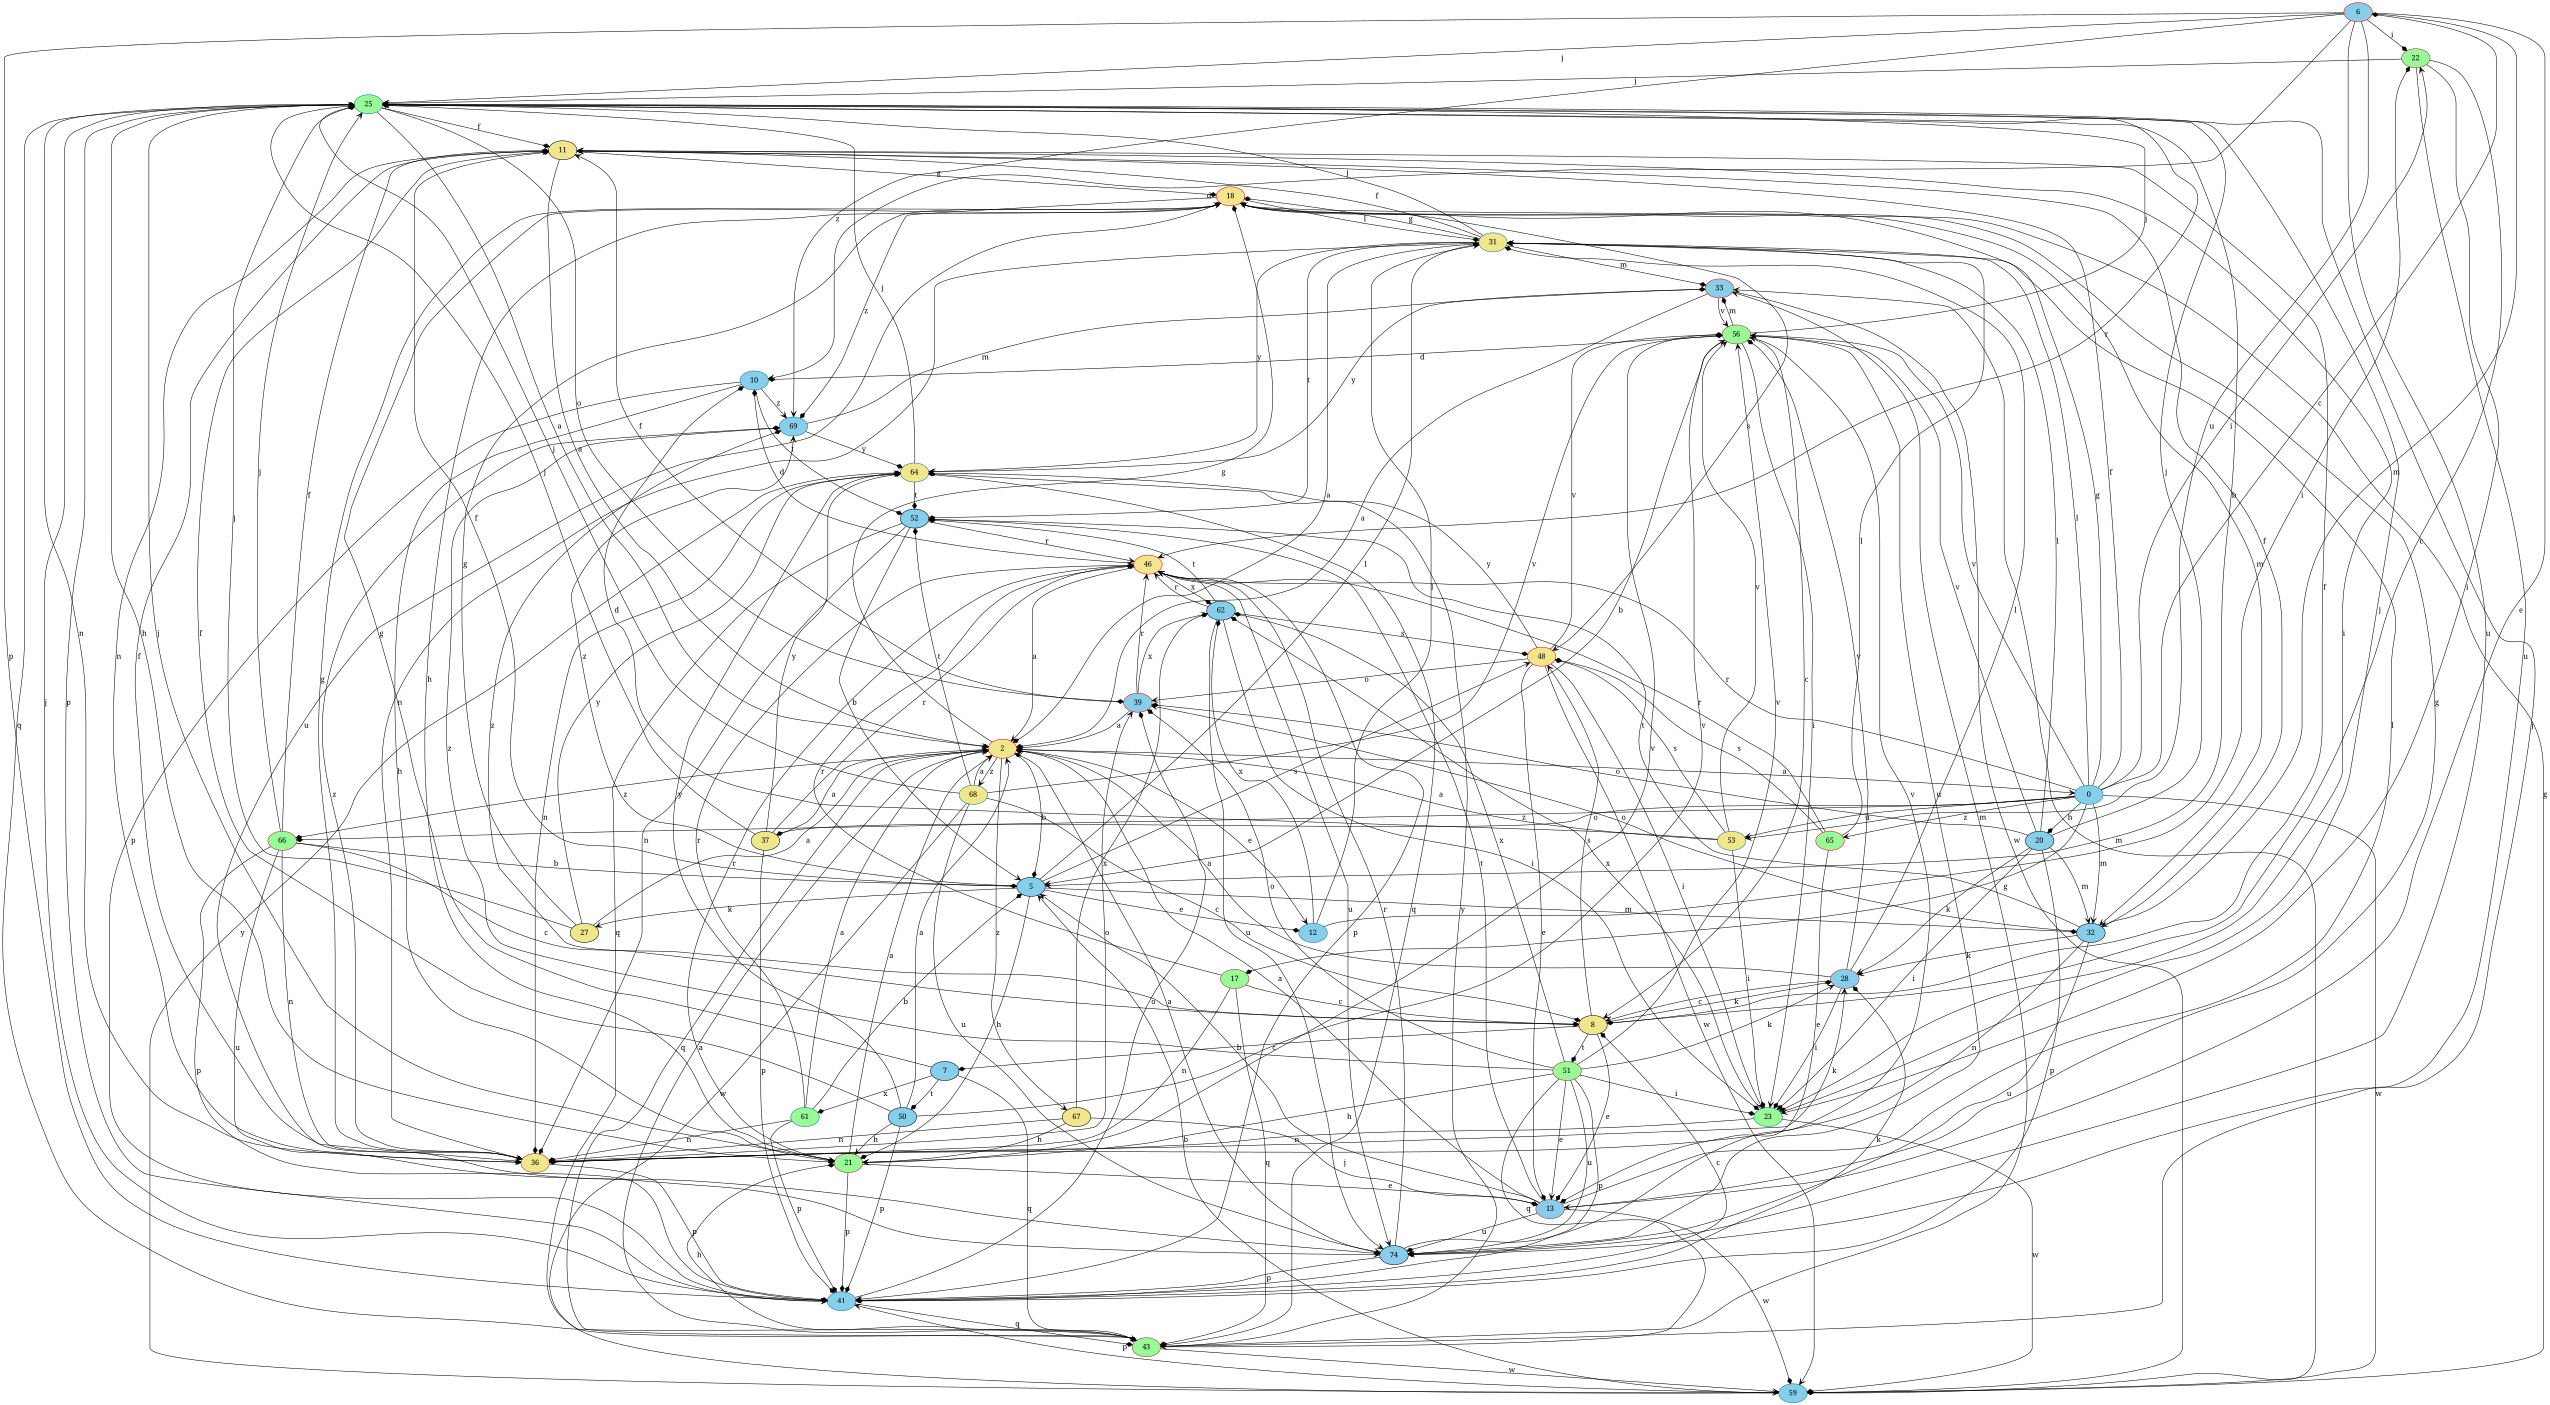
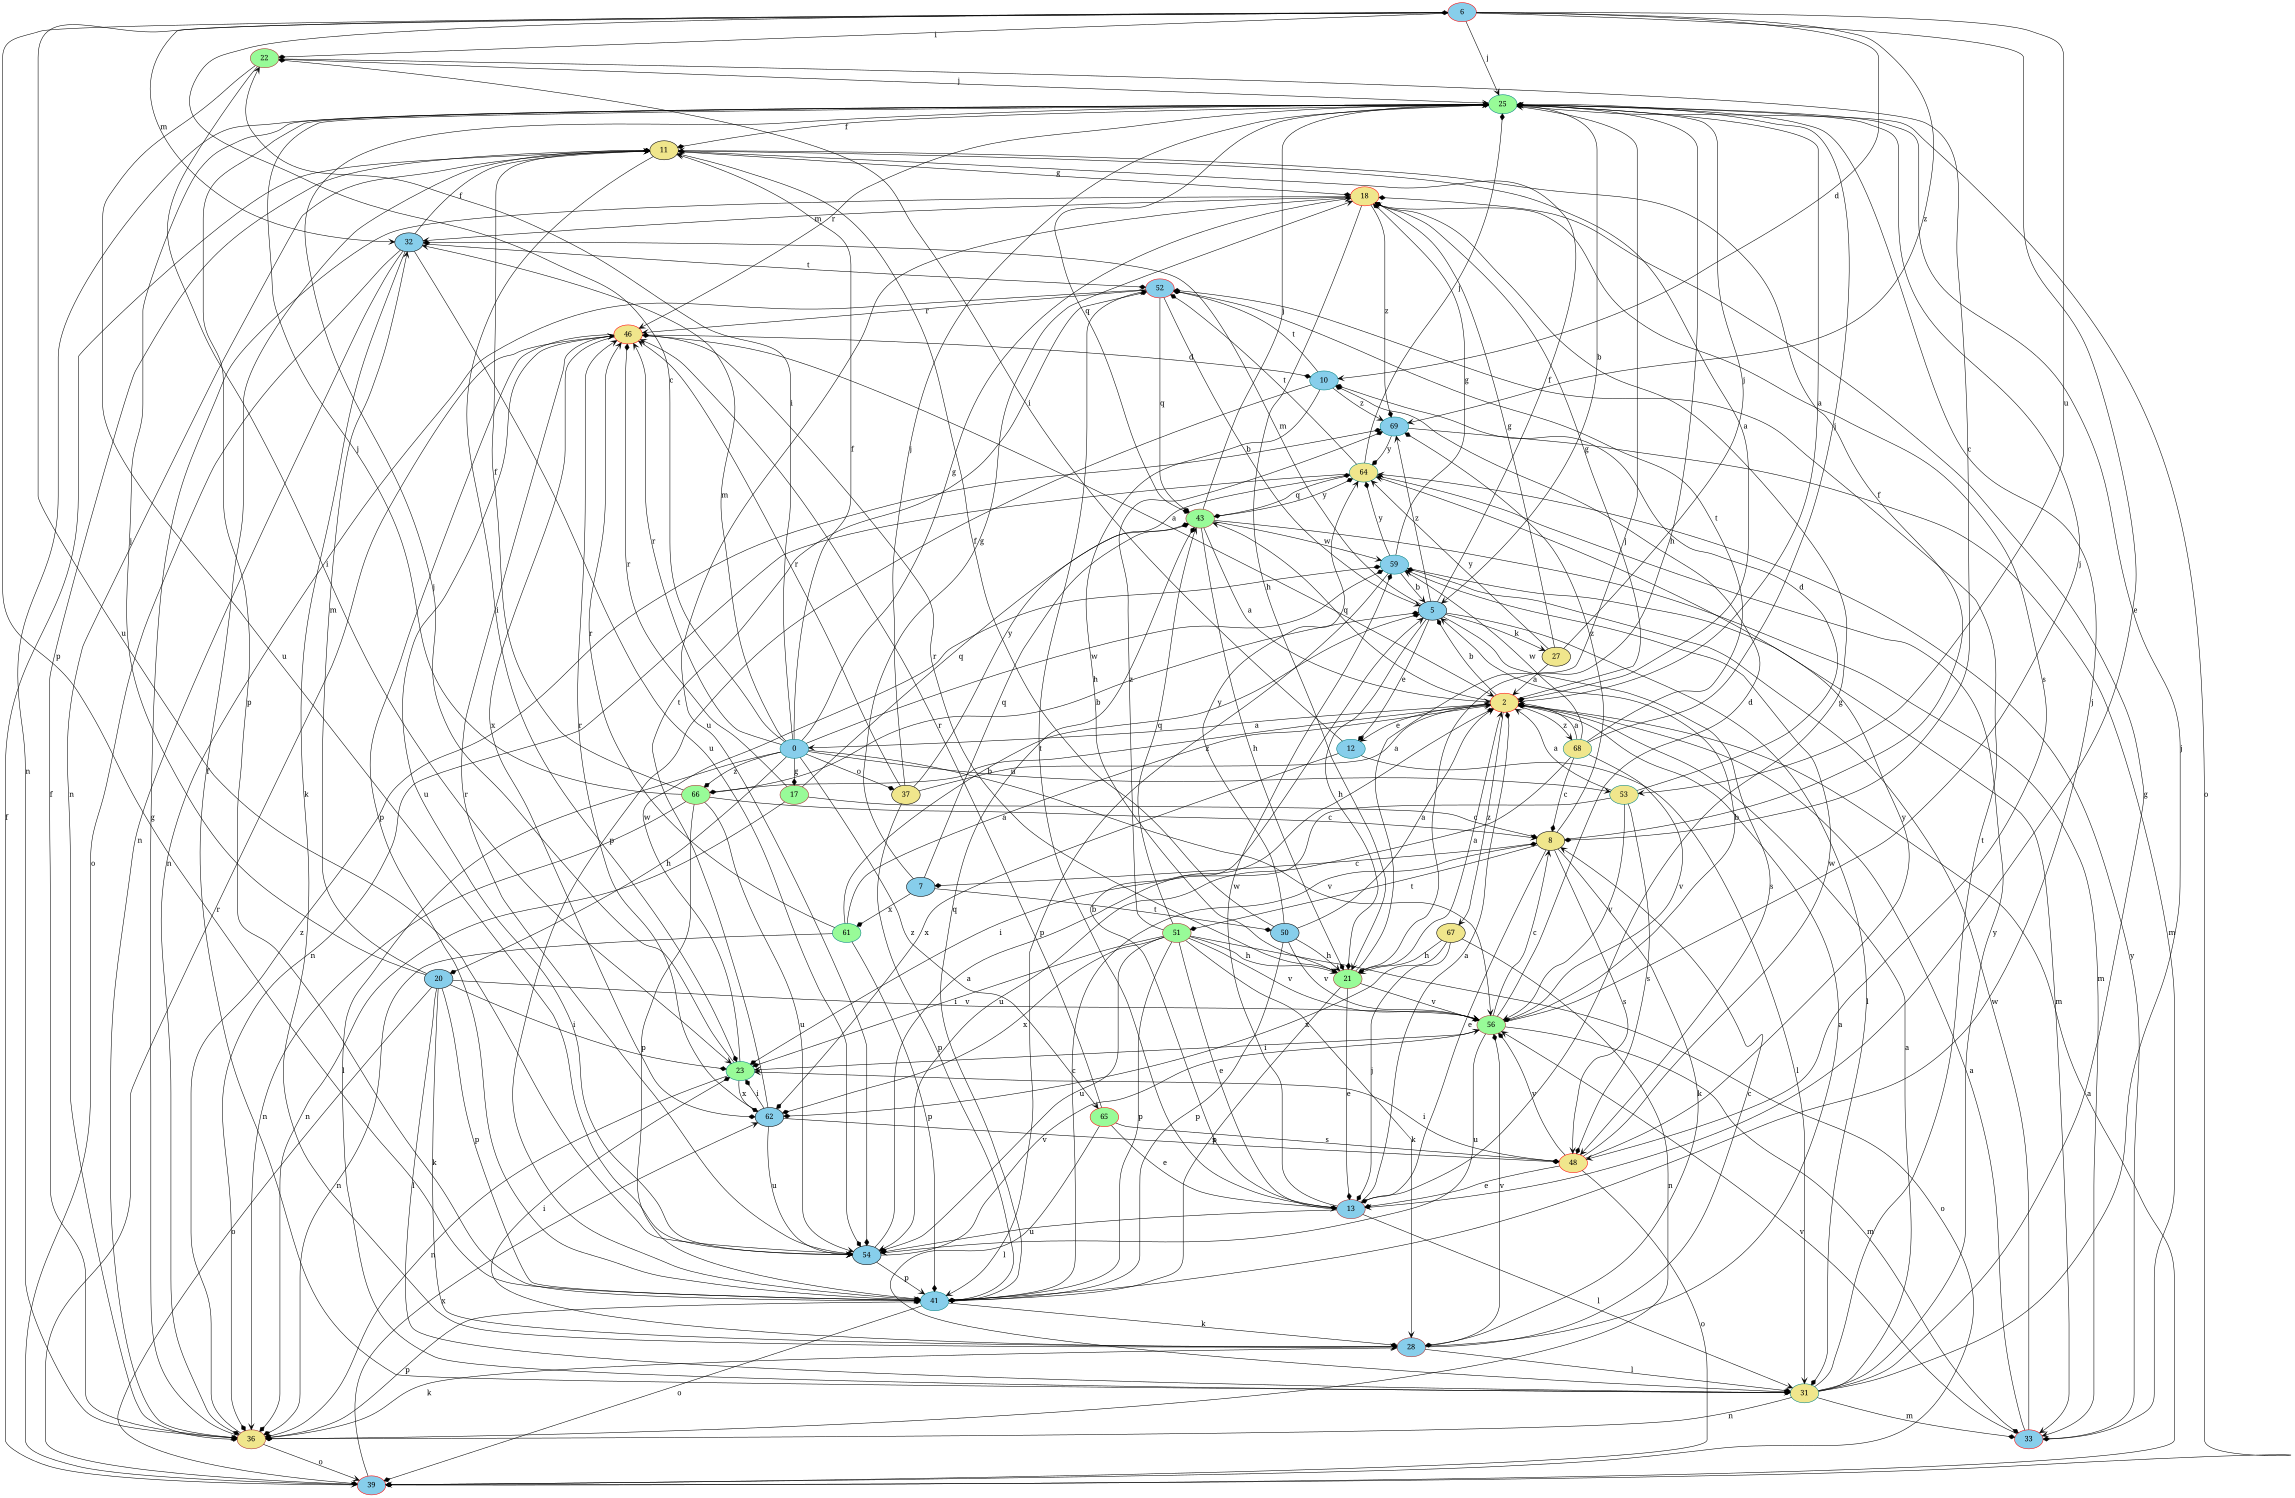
edge "18" -> "31": removed, label "l"
node "52": color black -> red
node "74": label "74" -> "54"
